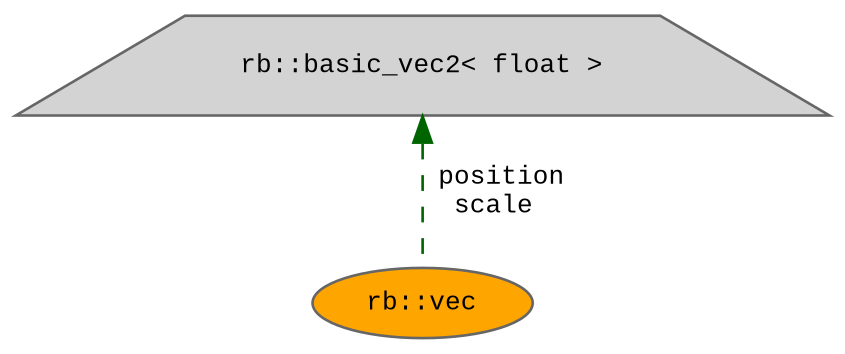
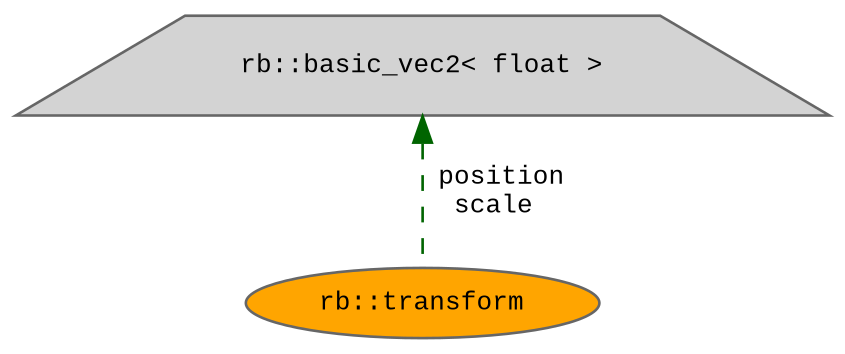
node "rb::vec": label "rb::vec" -> "rb::transform"
